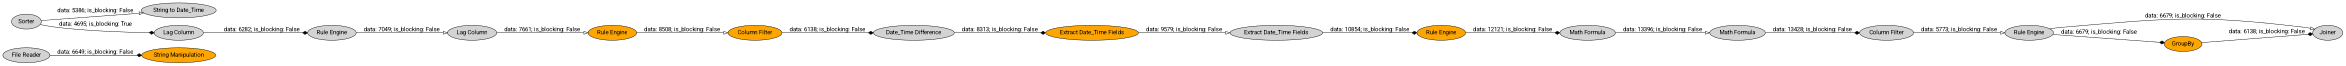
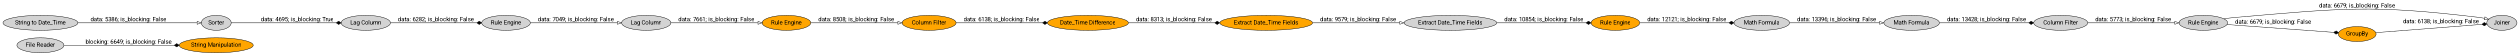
edge "Sorter" -> "String to Date_Time": reversed
node "Date_Time Difference": fillcolor lightgrey -> orange
edge "File Reader" -> "String Manipulation": label "data: 6649; is_blocking: False" -> "blocking: 6649; is_blocking: False"
